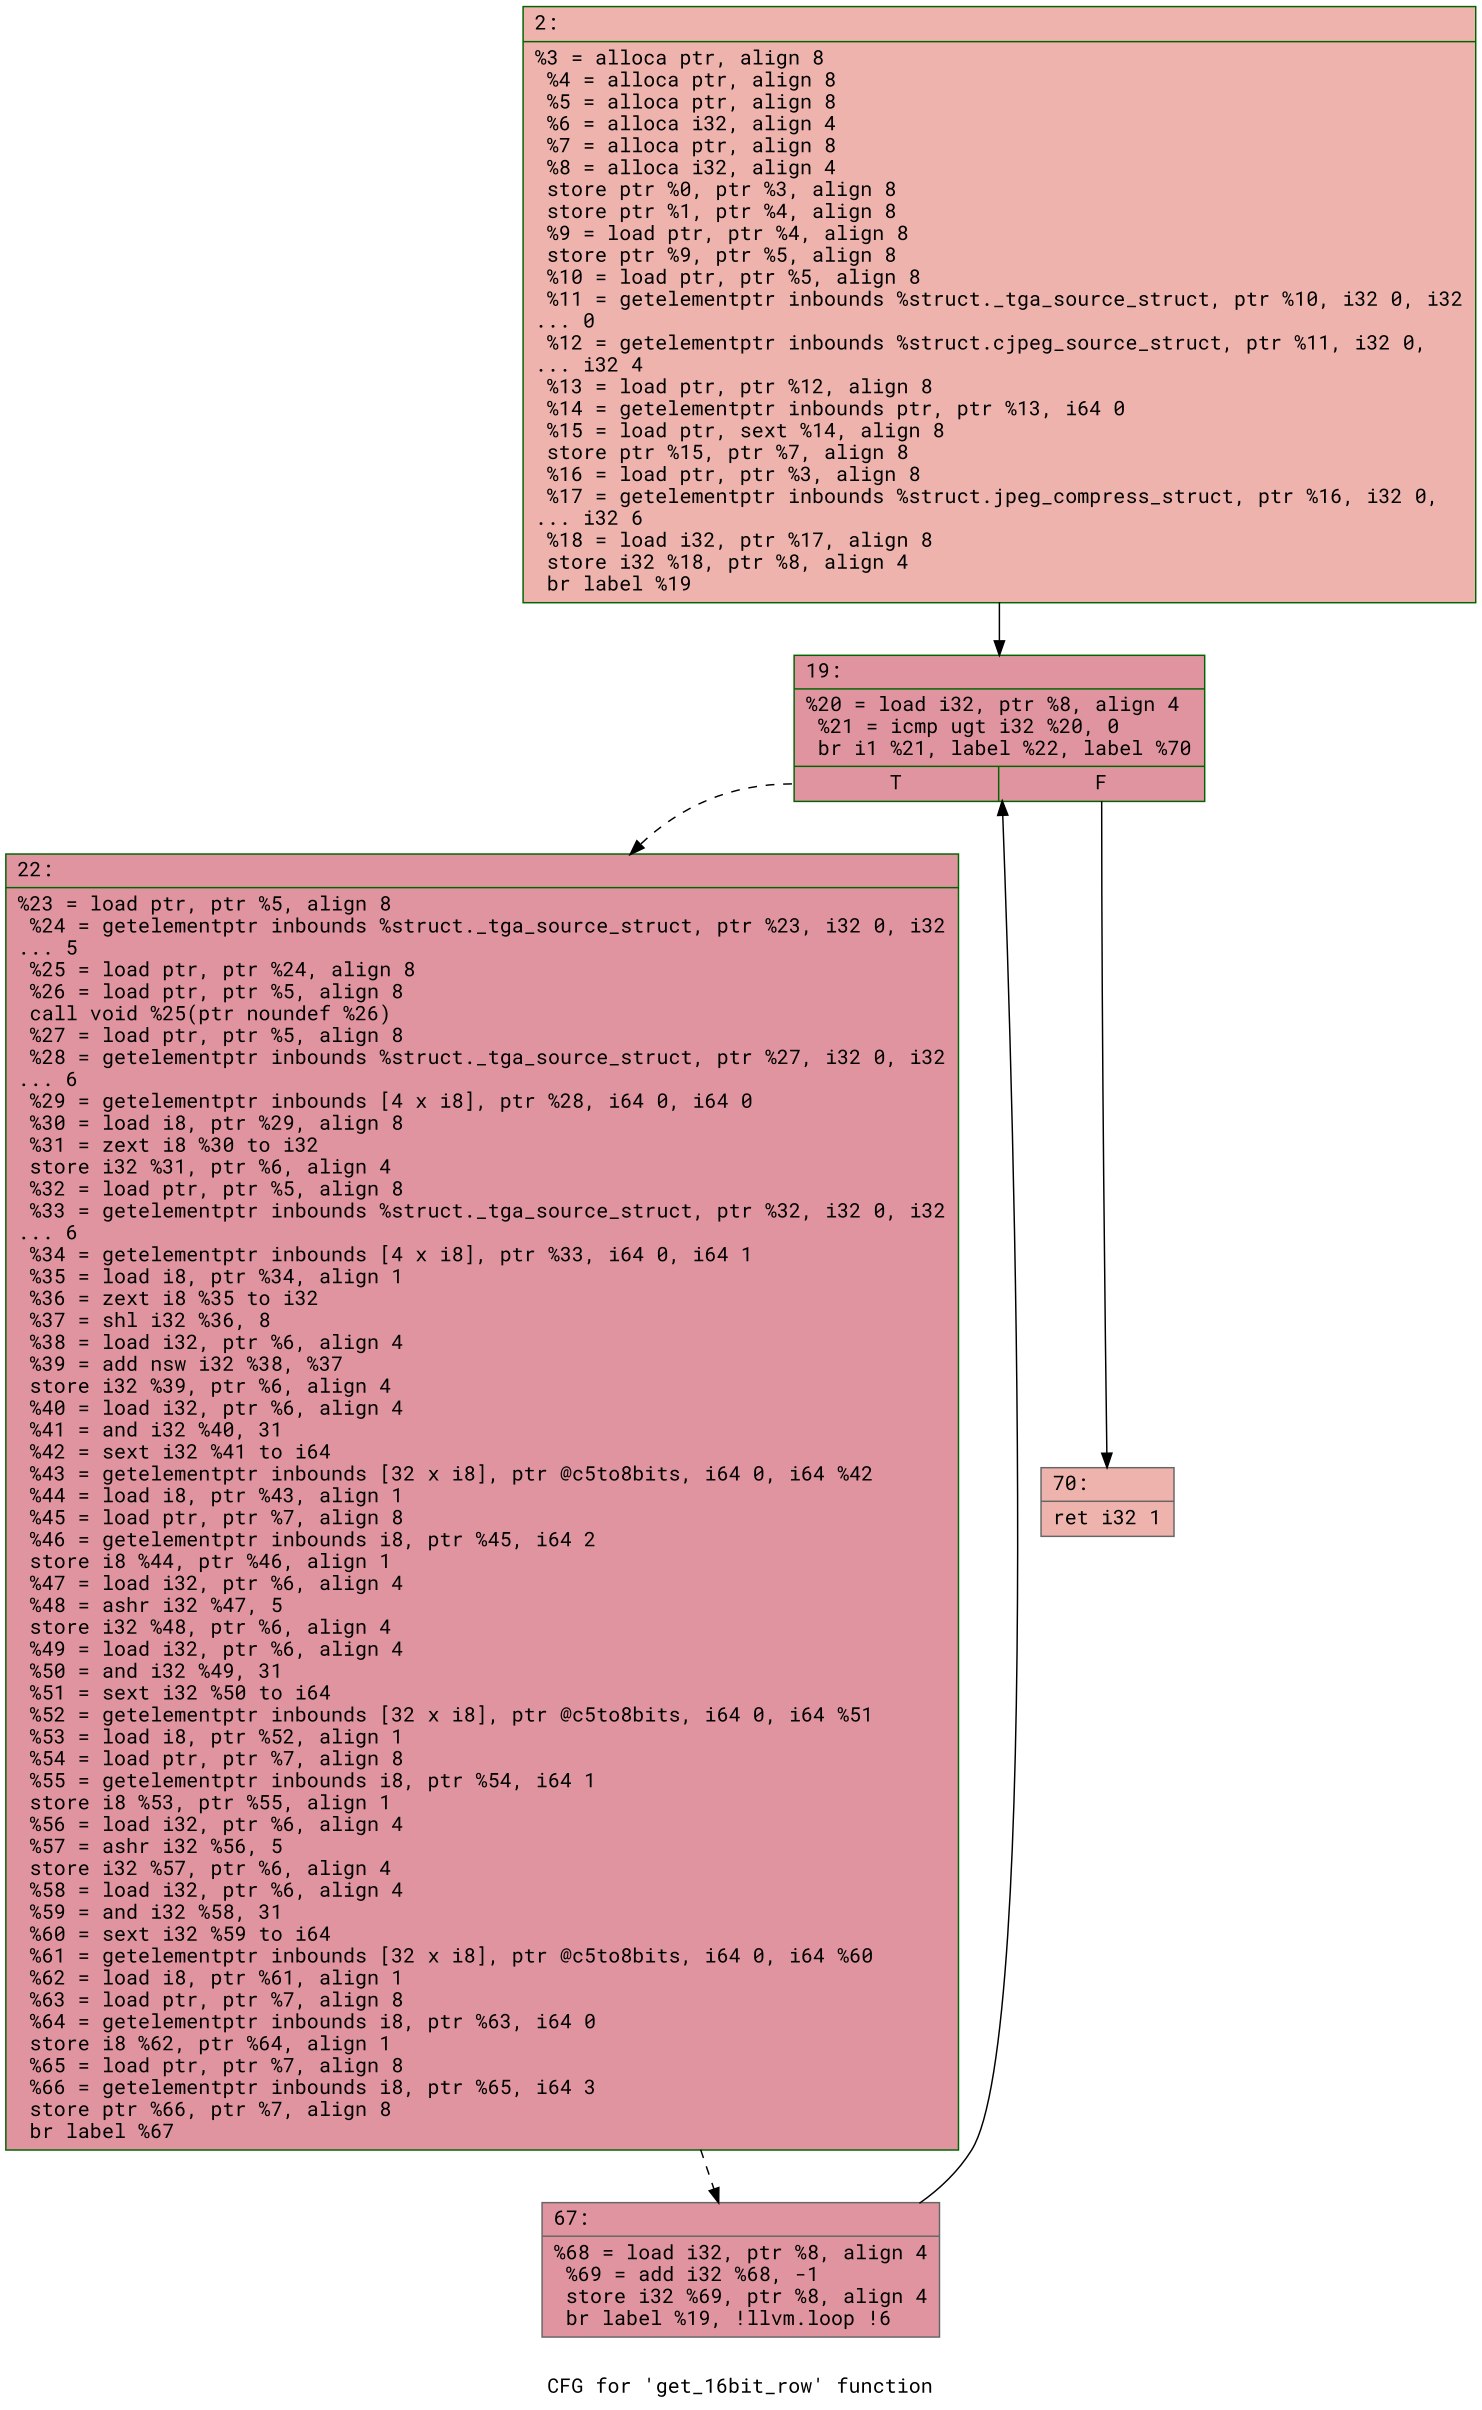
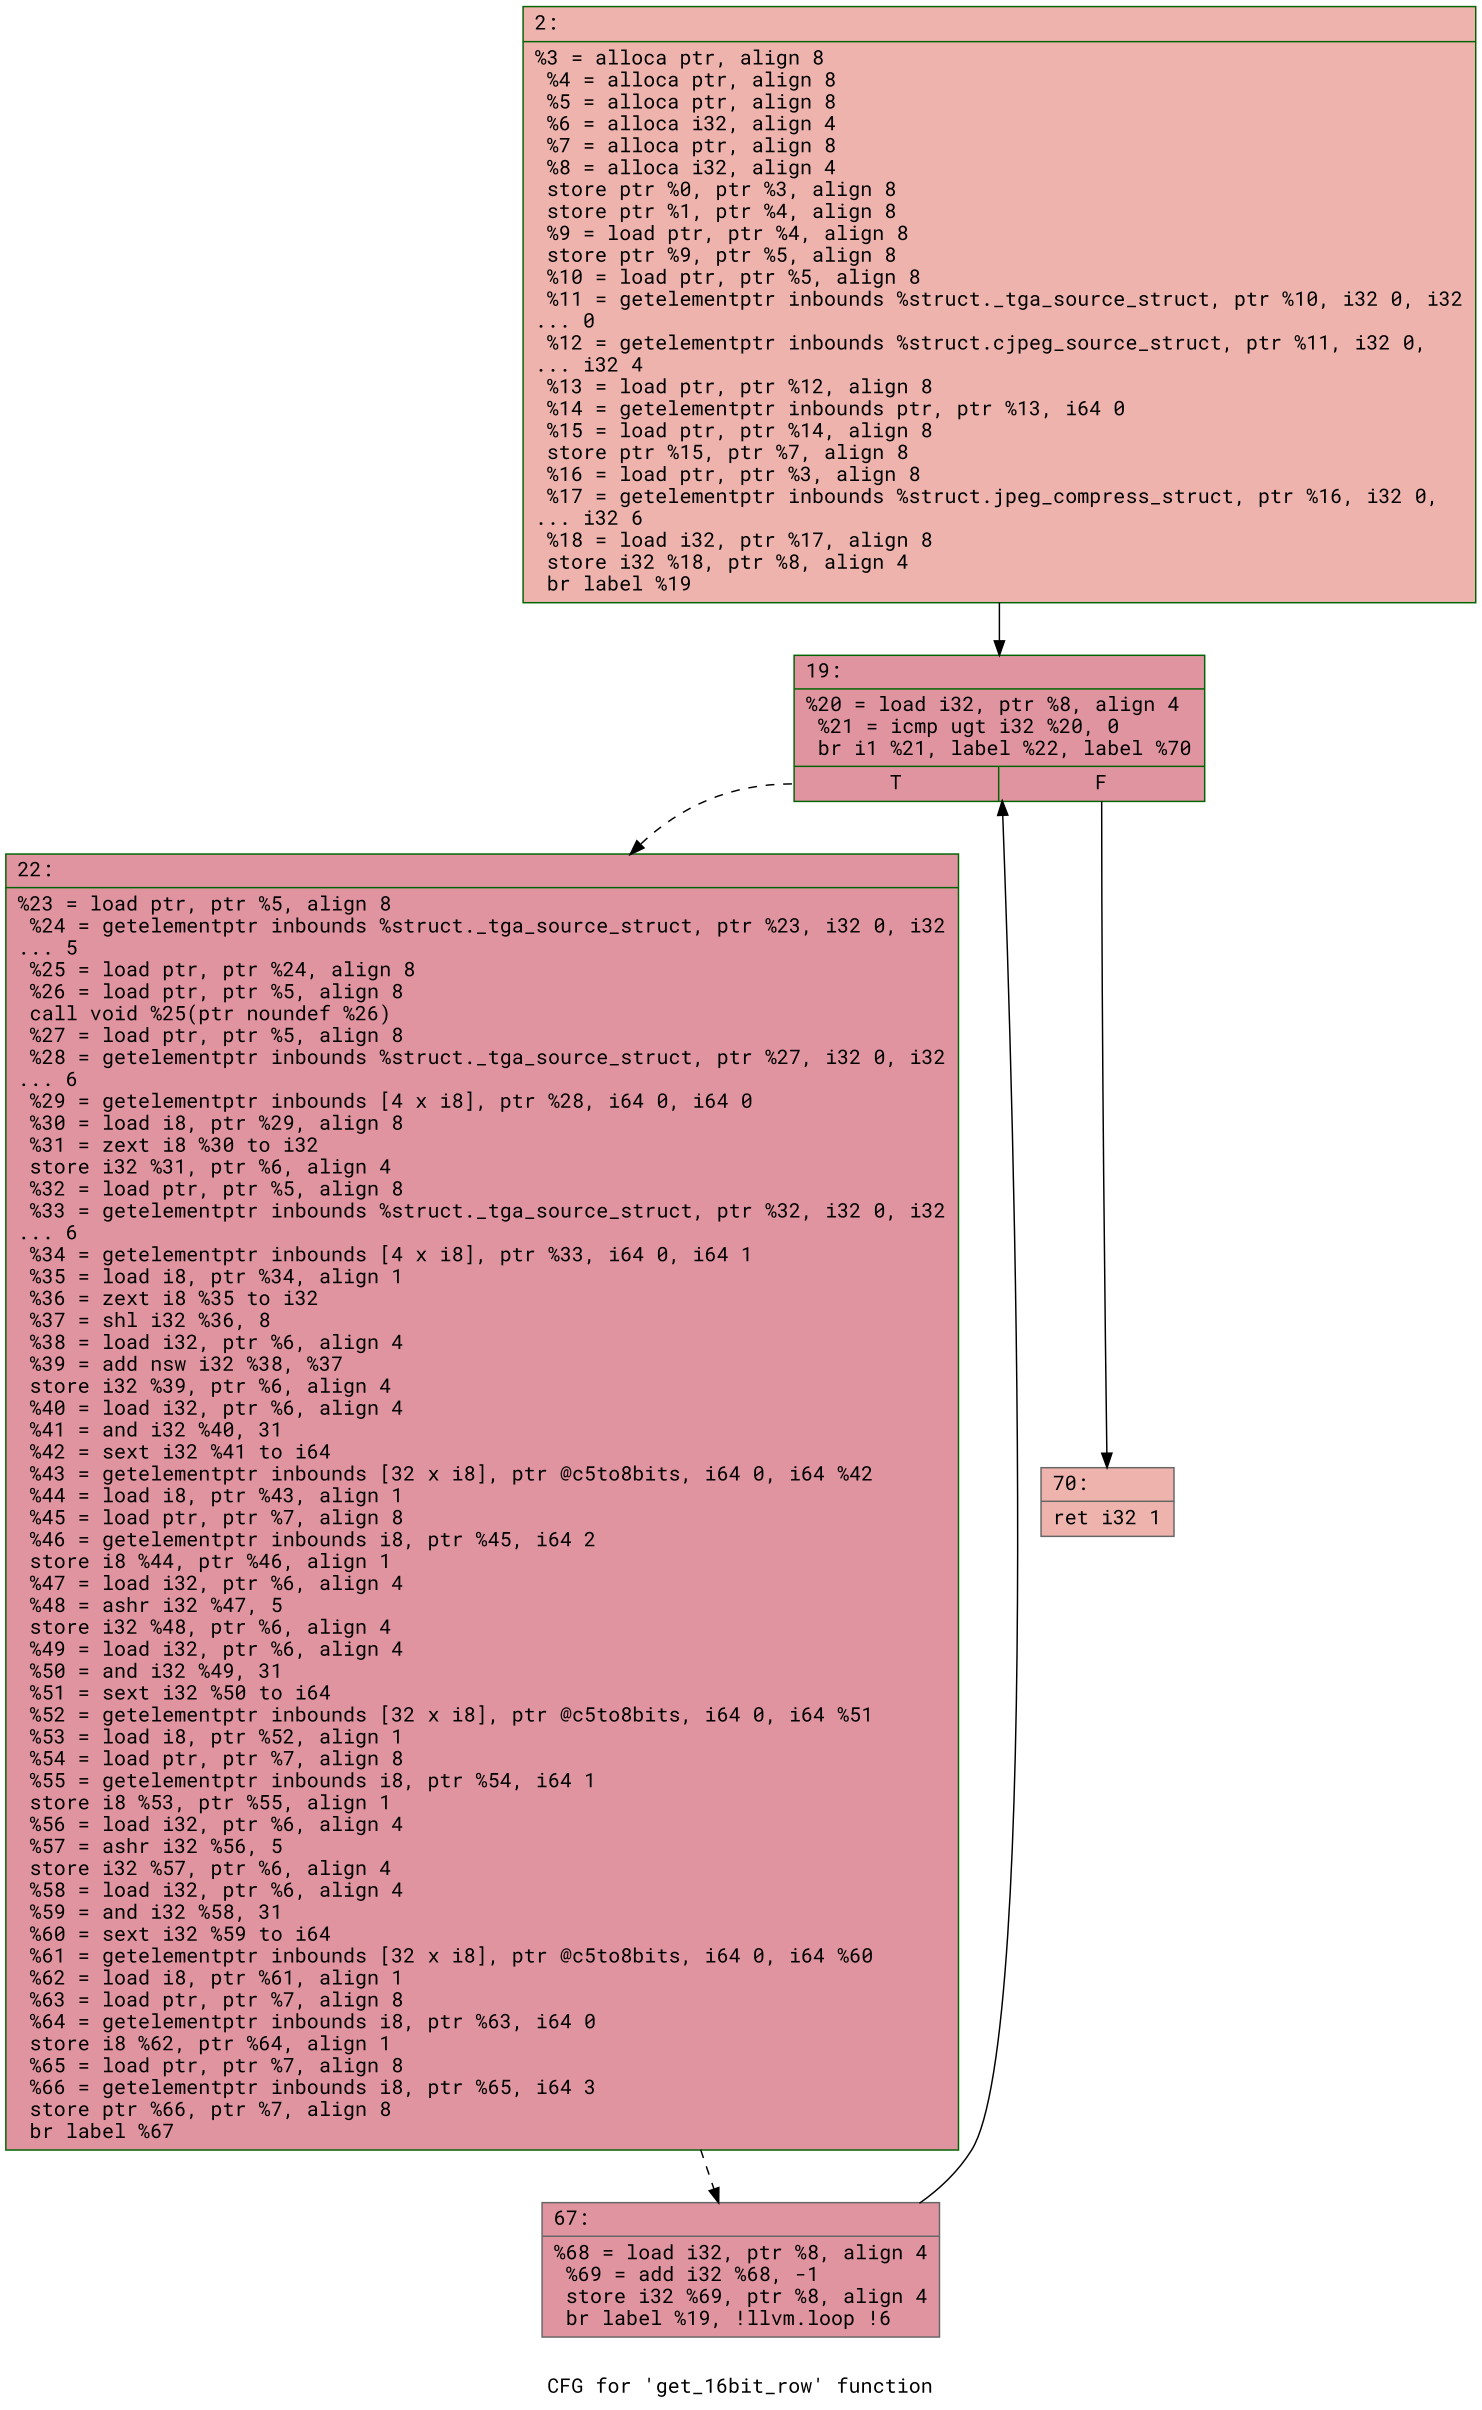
node "2:": text "%15 = load ptr, sext %14, align 8" -> "%15 = load ptr, ptr %14, align 8"
